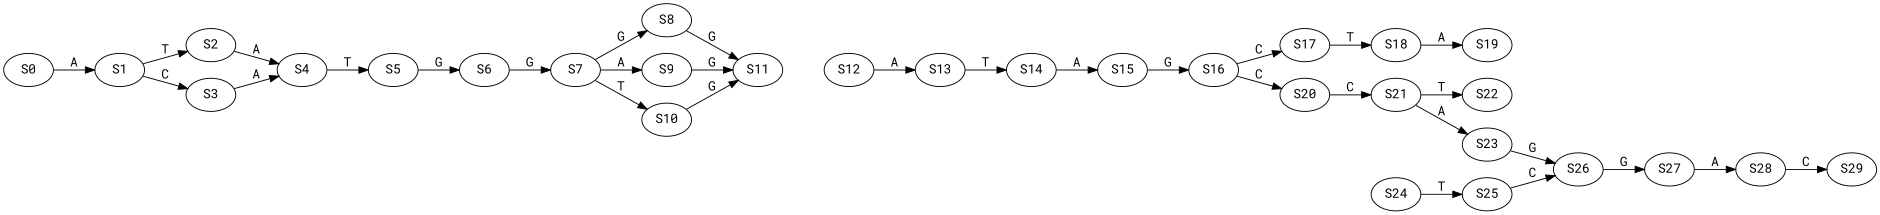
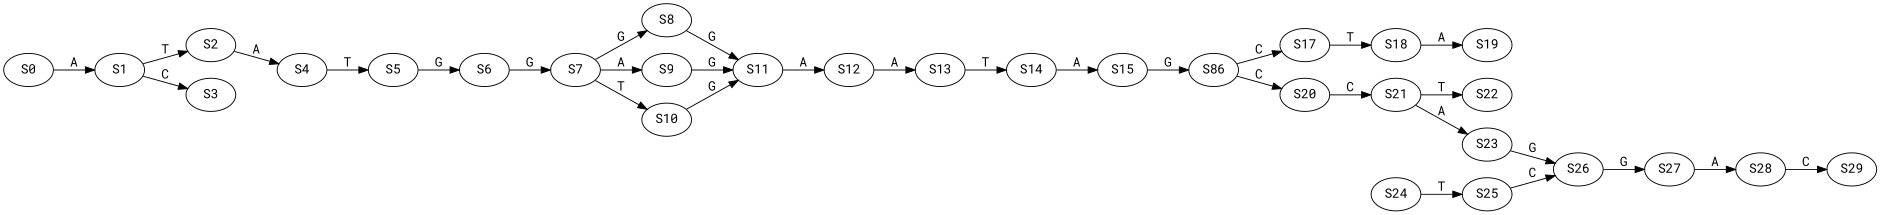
edge "S11" -> "S12": added, label "A"
node "S16": label "S16" -> "S86"
edge "S3" -> "S4": removed, label "A"
